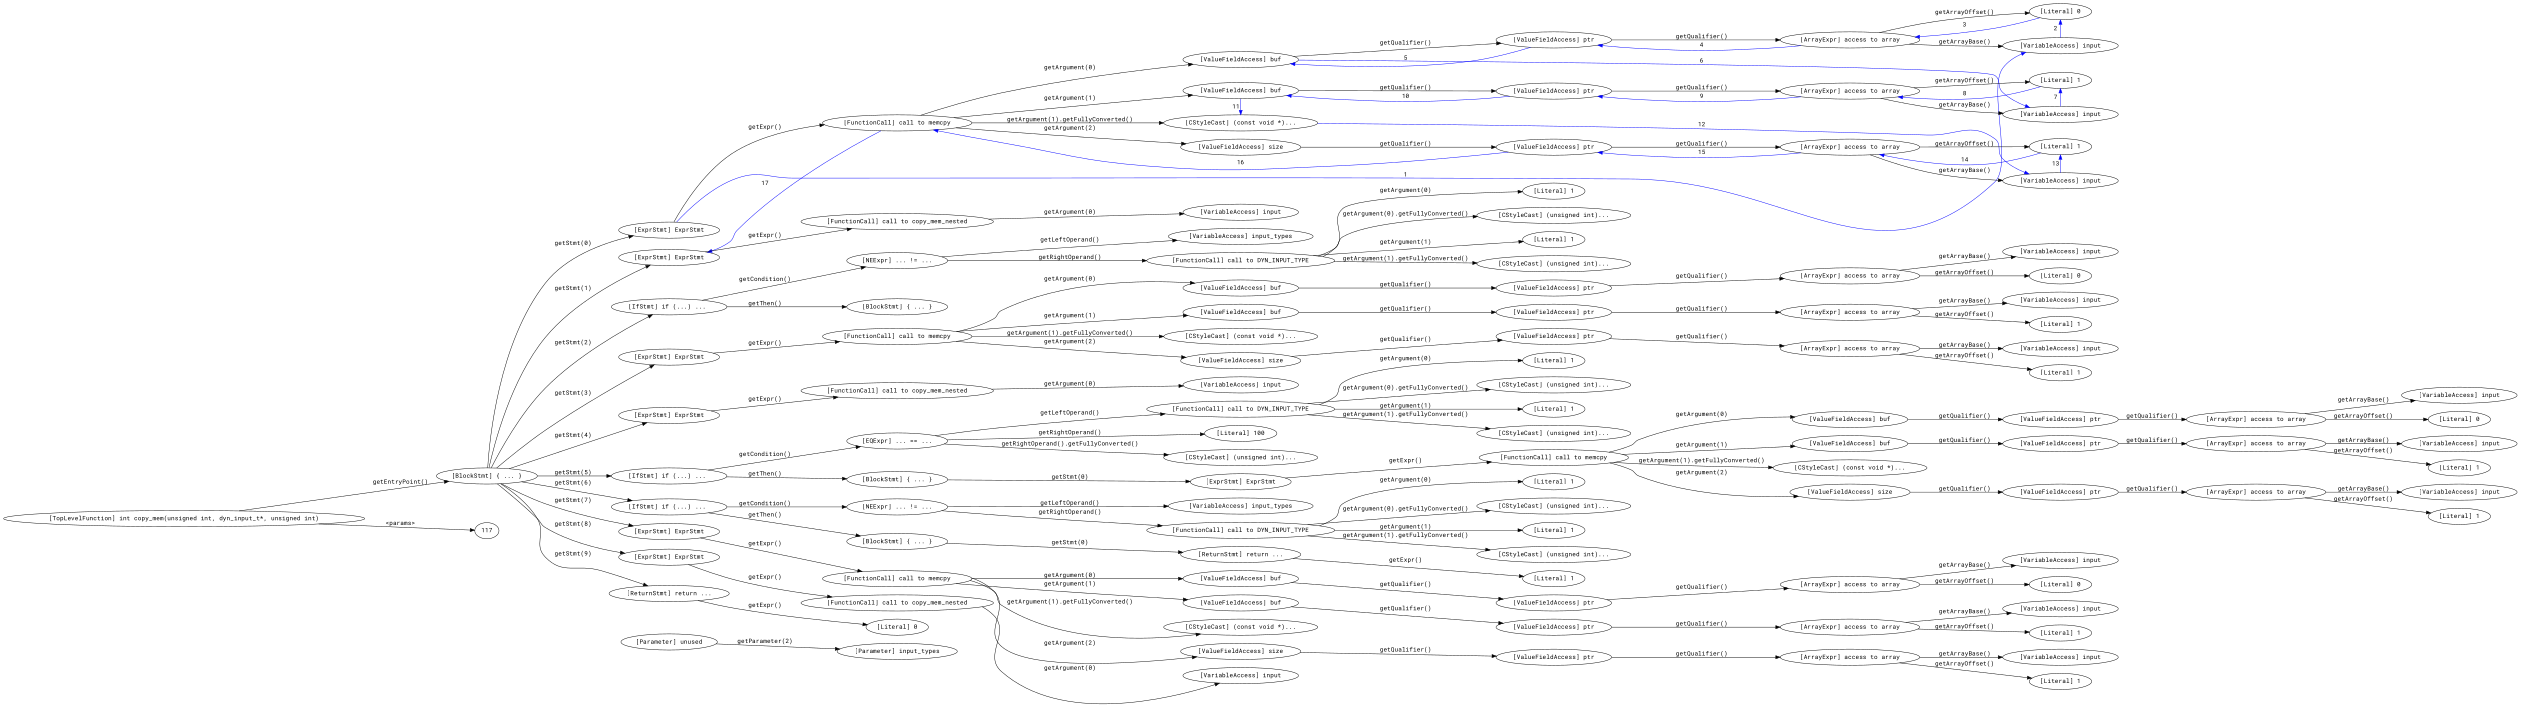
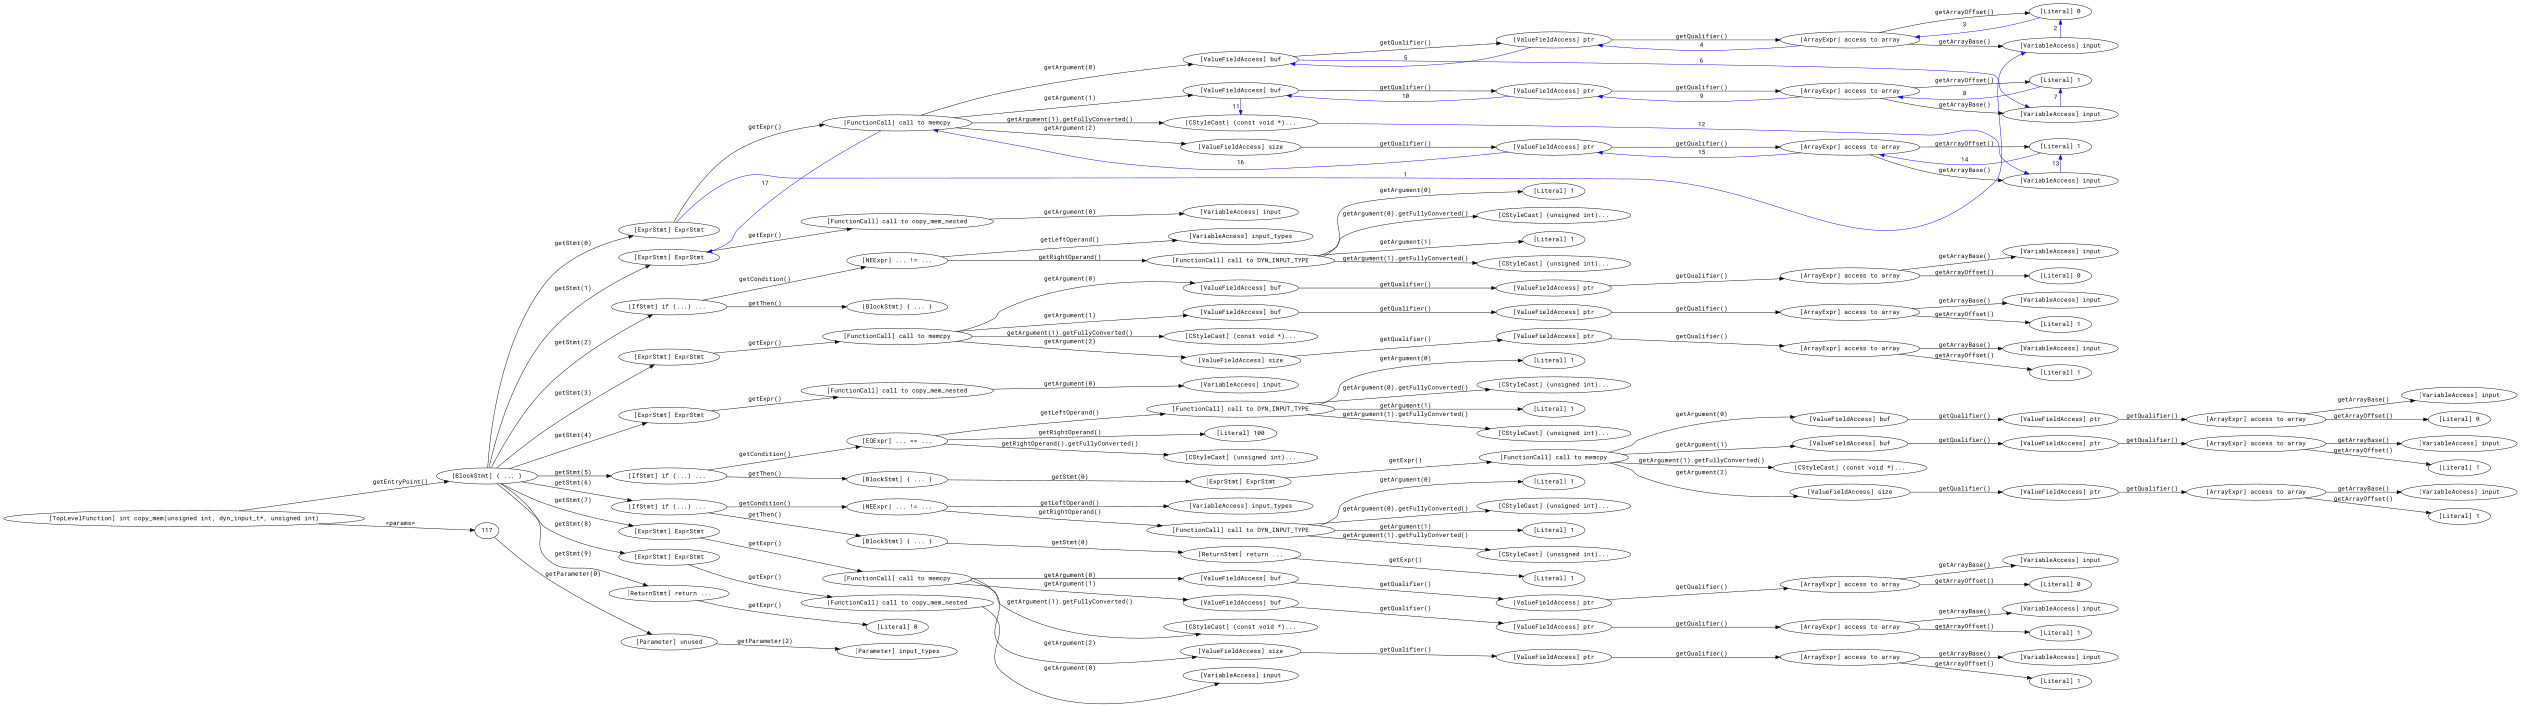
edge "117" -> "[Parameter] unused": added, label "getParameter(0)"
